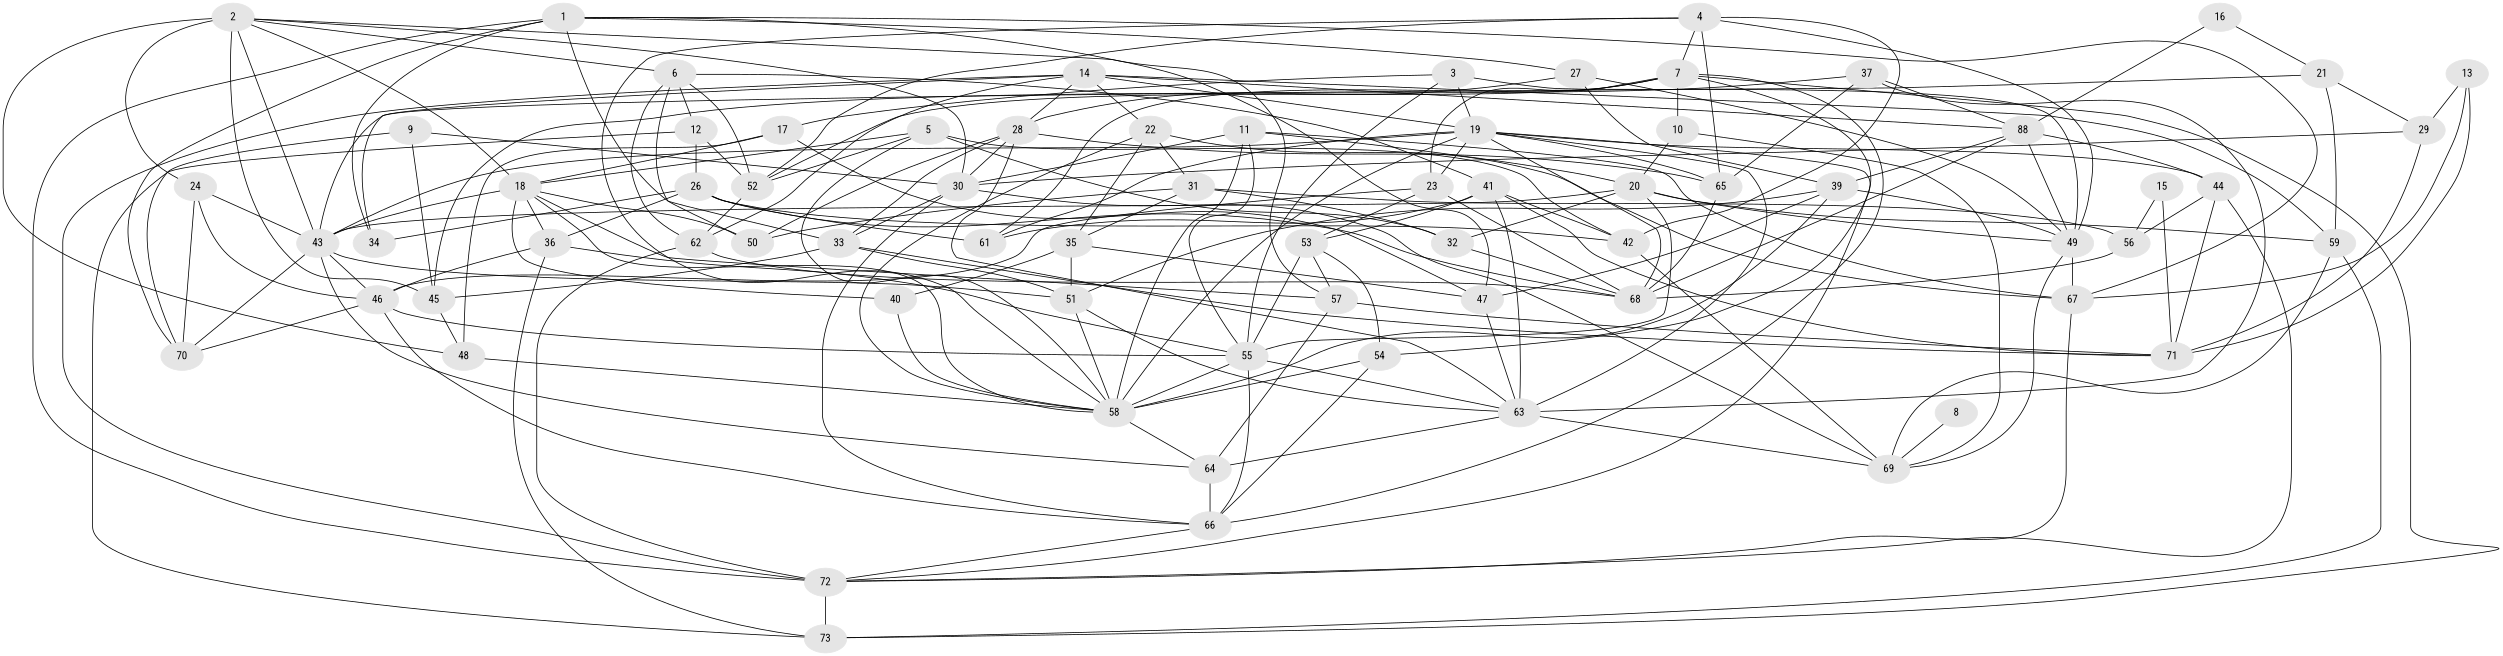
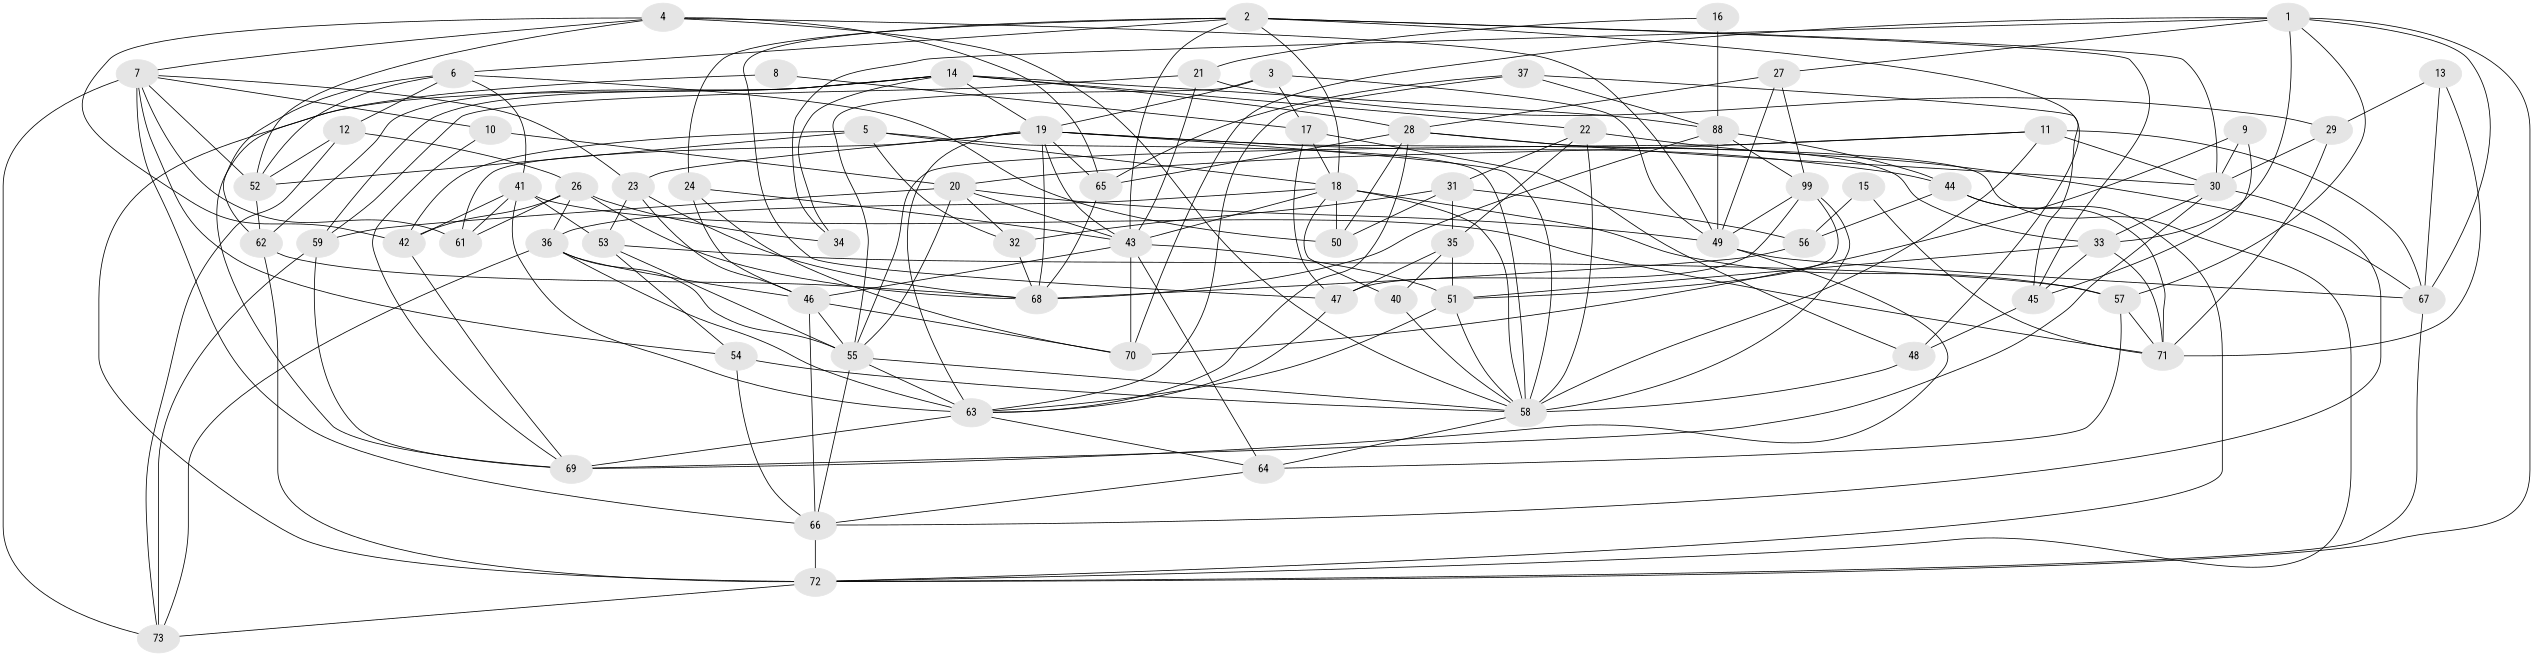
edge "8" -- "17": added
node "39": label "39" -> "99"
edge "36" -- "63": added
